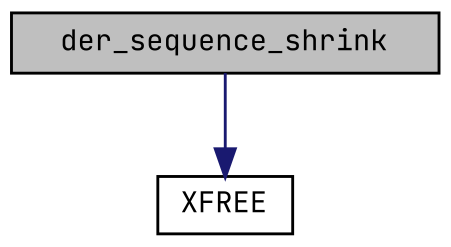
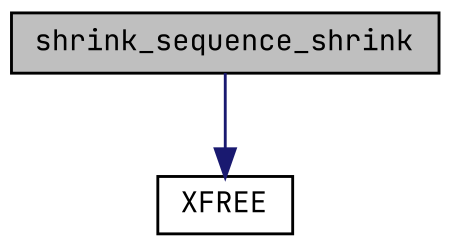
node "der_sequence_shrink": label "der_sequence_shrink" -> "shrink_sequence_shrink"
